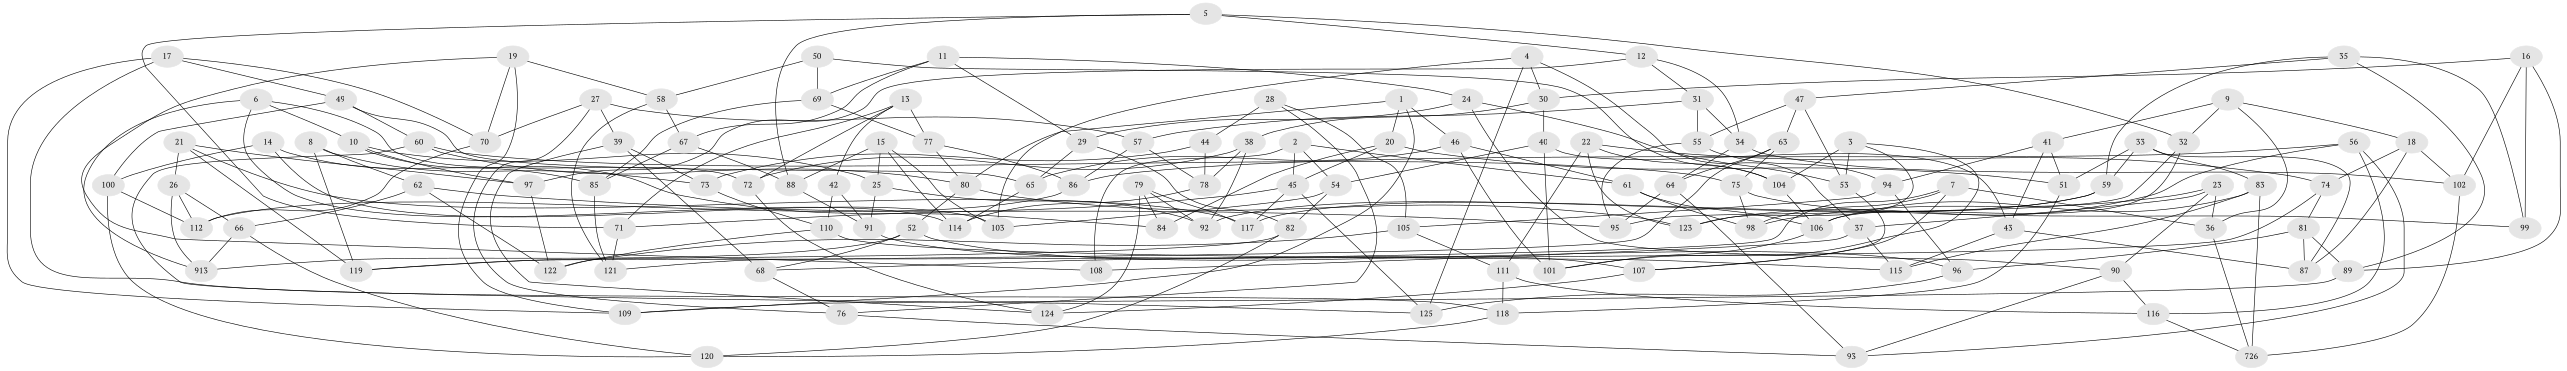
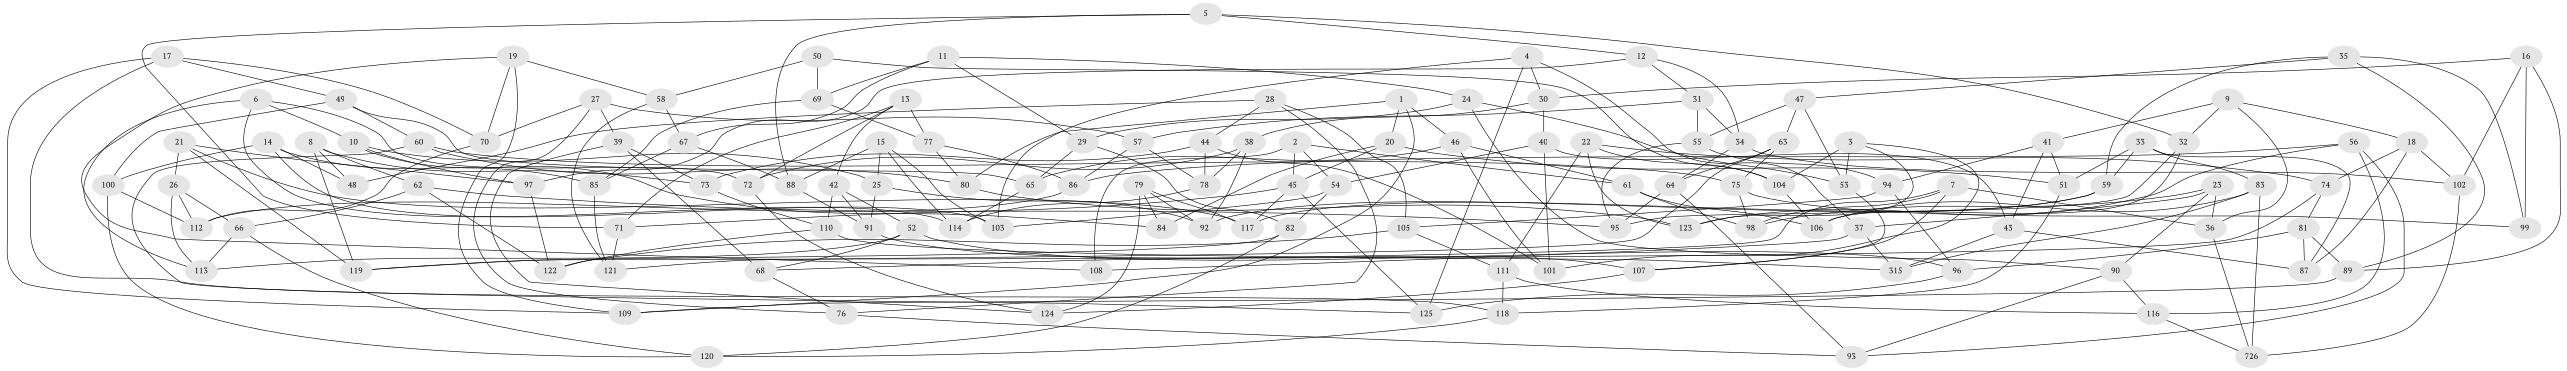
node "48": added
edge "80" -- "52": now "42" -- "52"
edge "106" -- "101": now "44" -- "101"
node "913": label "913" -> "113"
node "115": label "115" -> "315"
